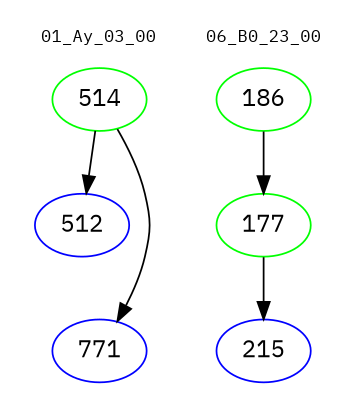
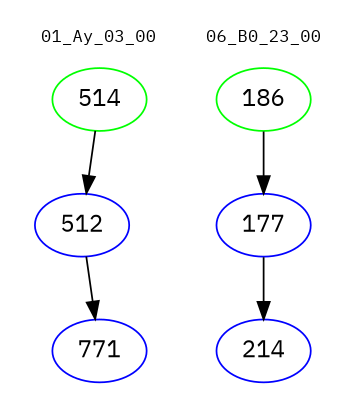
edge "514" -> "771": now "512" -> "771"
node "177": color green -> blue
node "215": label "215" -> "214"
